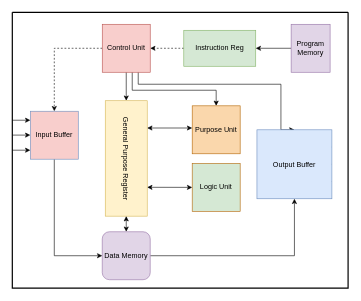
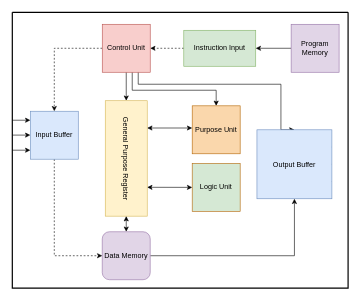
node "Instruction Reg": label "Instruction Reg" -> "Instruction Input"
node "Program Memory": size 39x48 -> 48x48
node "Input Buffer": fillcolor #f8cecc -> #dae8fc
edge "Input Buffer" -> "Data Memory": style solid -> dashed
